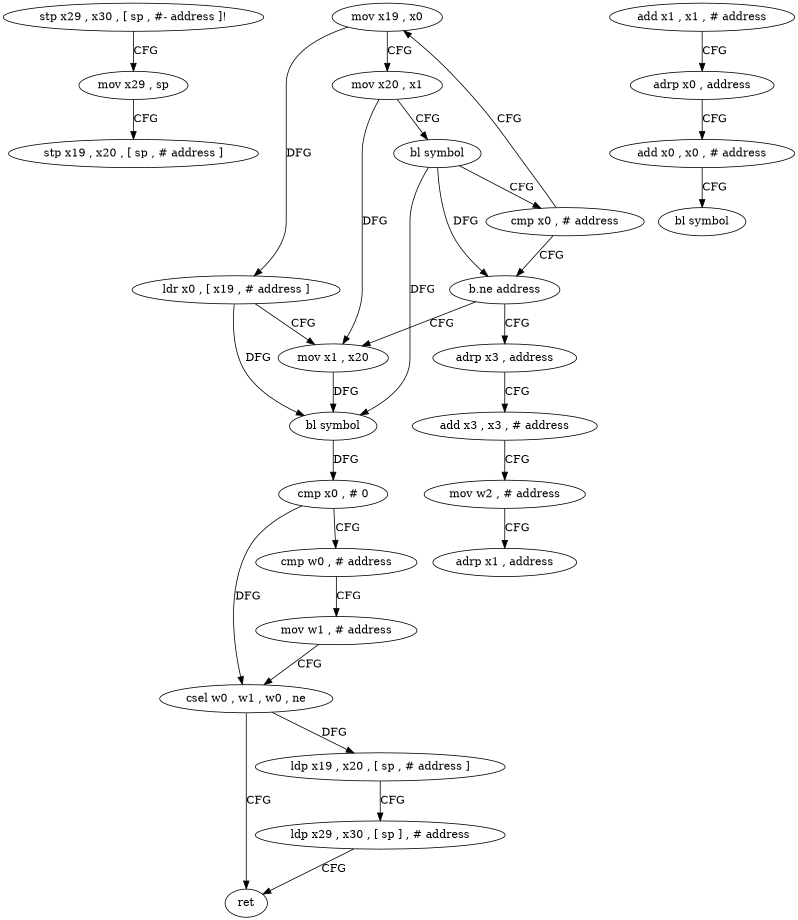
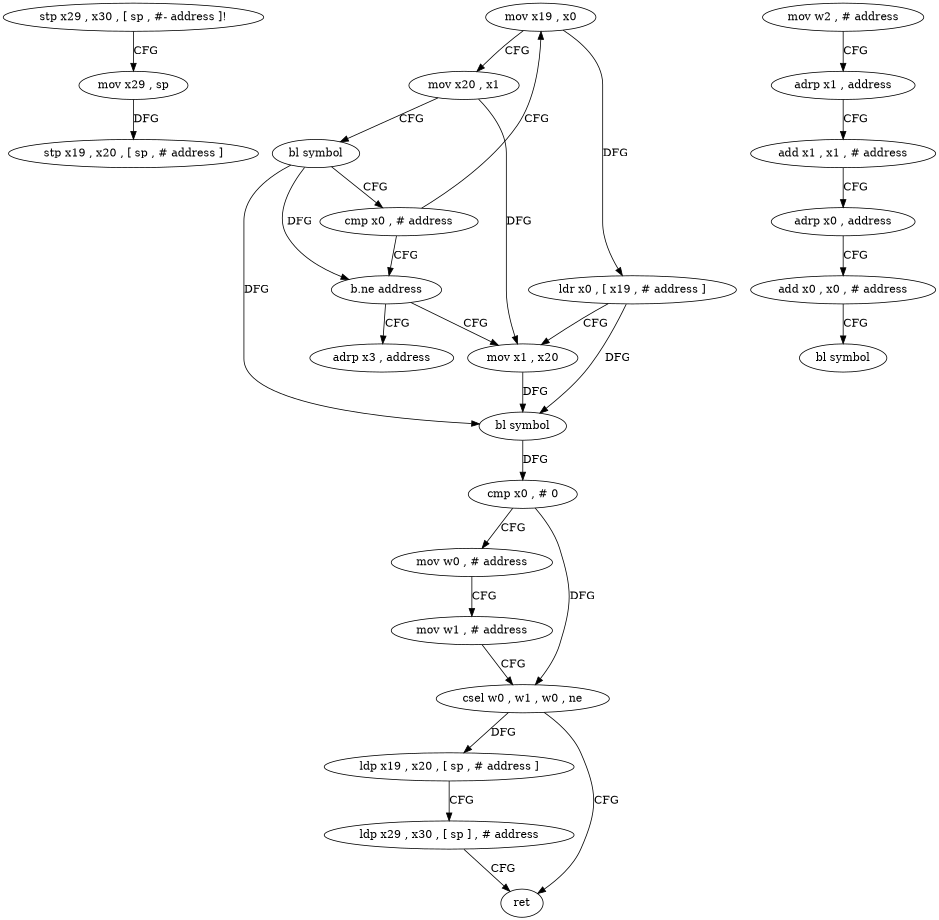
edge "adrp x1 , address" -> "add x1 , x1 , # address": added, label "CFG"
edge "mov x29 , sp" -> "stp x19 , x20 , [ sp , # address ]": label "CFG" -> "DFG"
node "add x3 , x3 , # address": removed
node "cmp w0 , # address": label "cmp w0 , # address" -> "mov w0 , # address"
